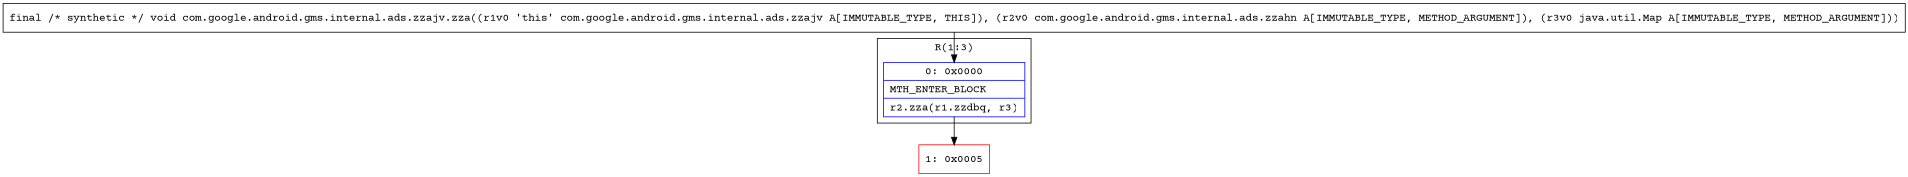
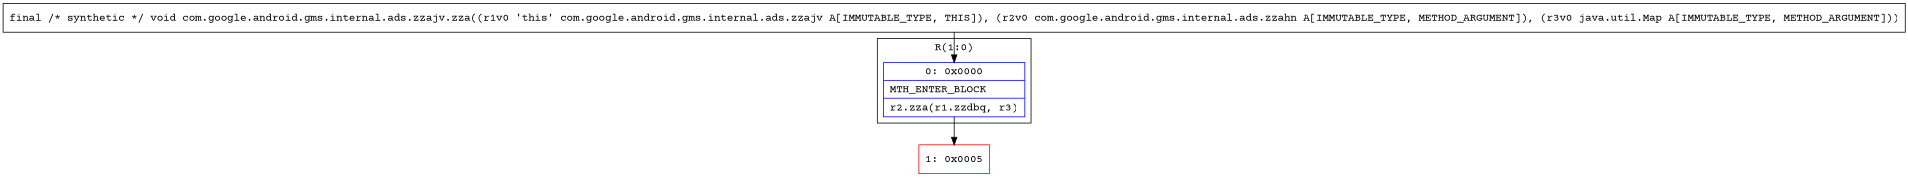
cluster "R(1:3)": label "R(1:3)" -> "R(1:0)"
